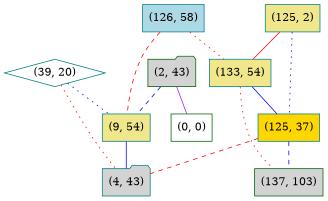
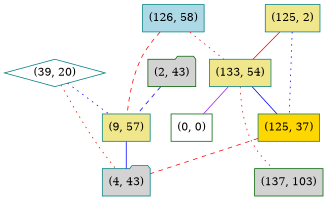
edge "(2, 43)" -- "(0, 0)": now "(133, 54)" -- "(0, 0)"
node "(9, 54)": label "(9, 54)" -> "(9, 57)"
edge "(125, 37)" -- "(137, 103)": removed
